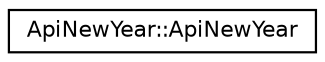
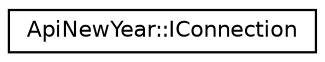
node "ApiNewYear::ApiNewYear": label "ApiNewYear::ApiNewYear" -> "ApiNewYear::IConnection"
